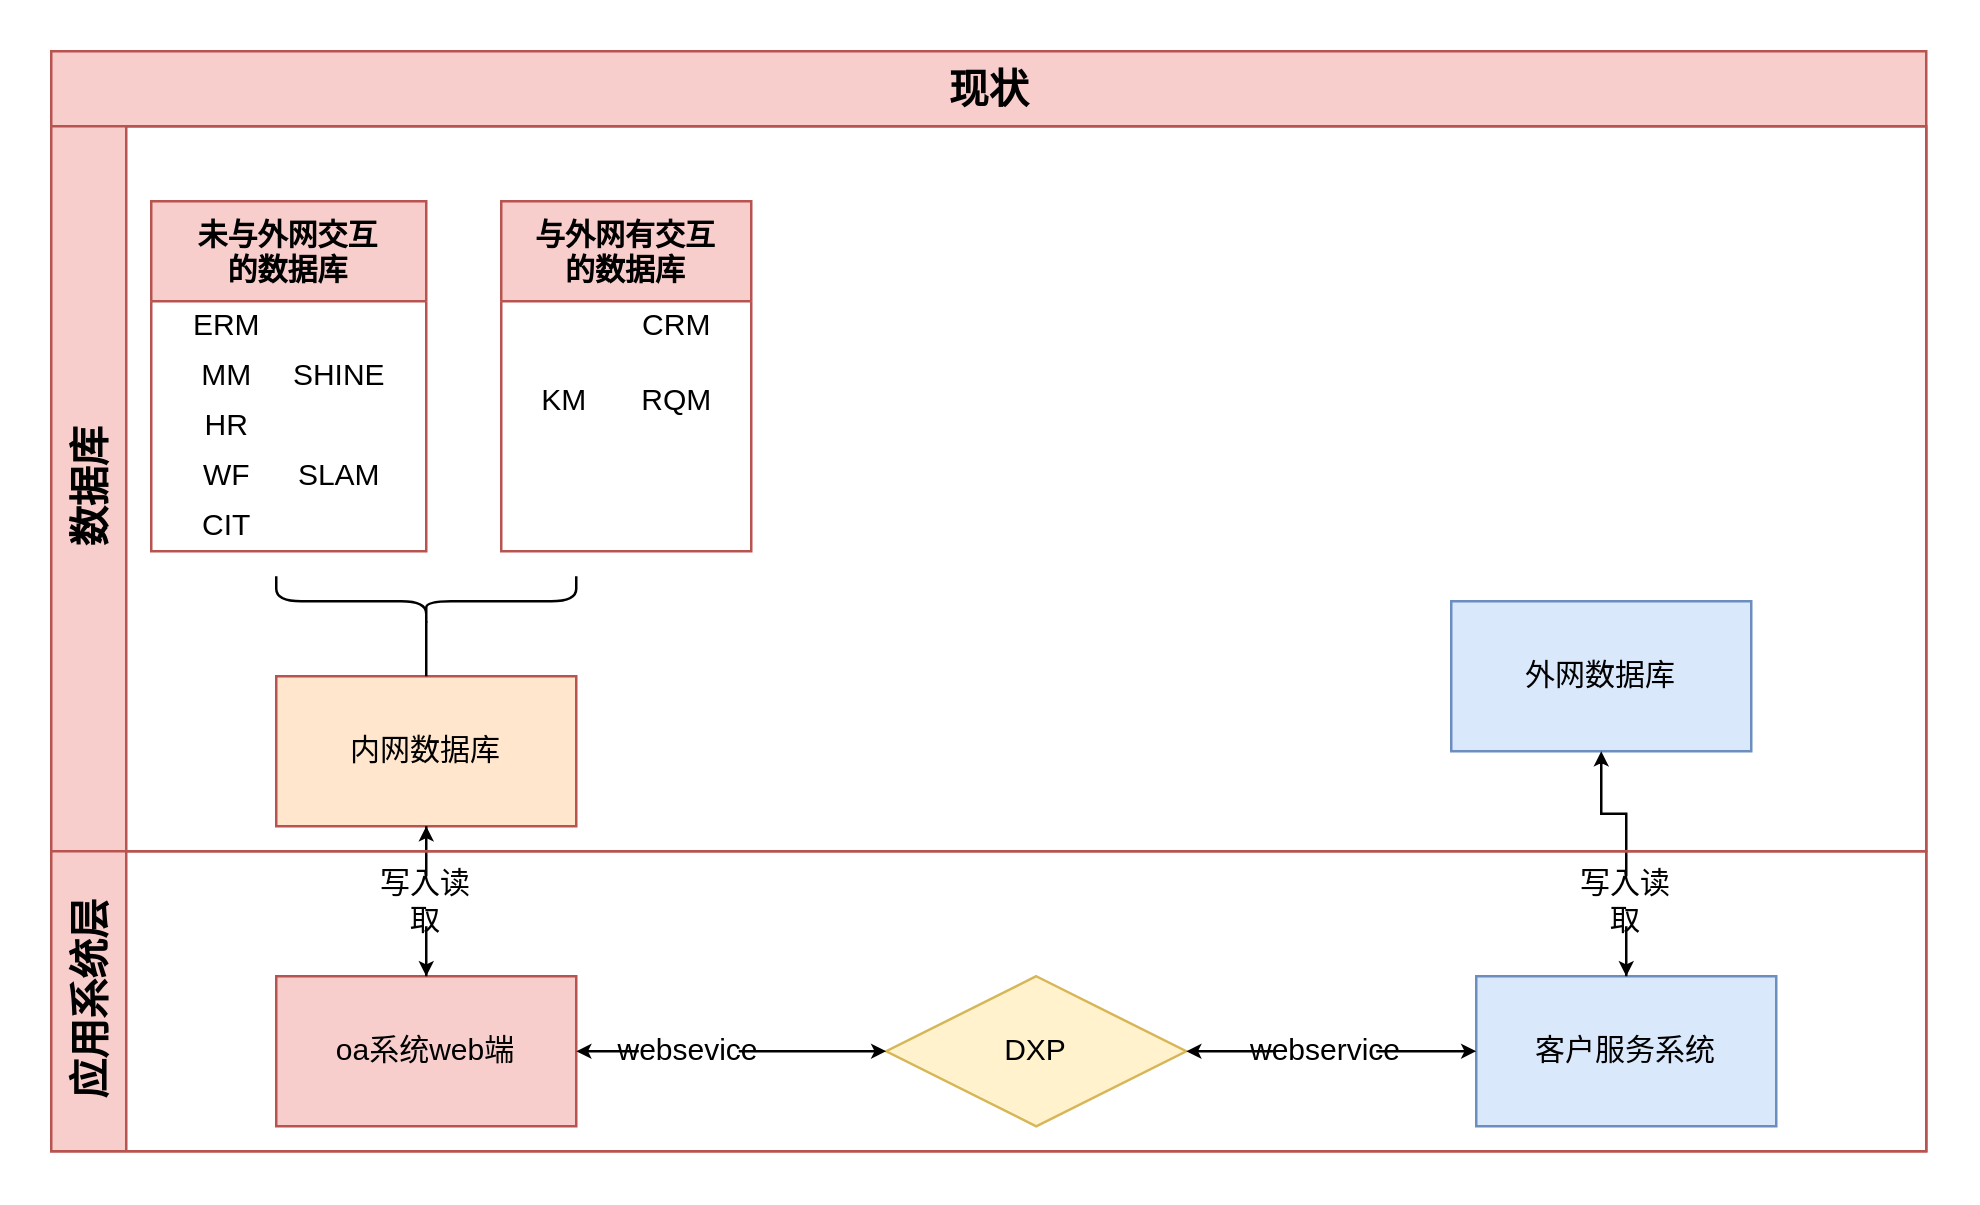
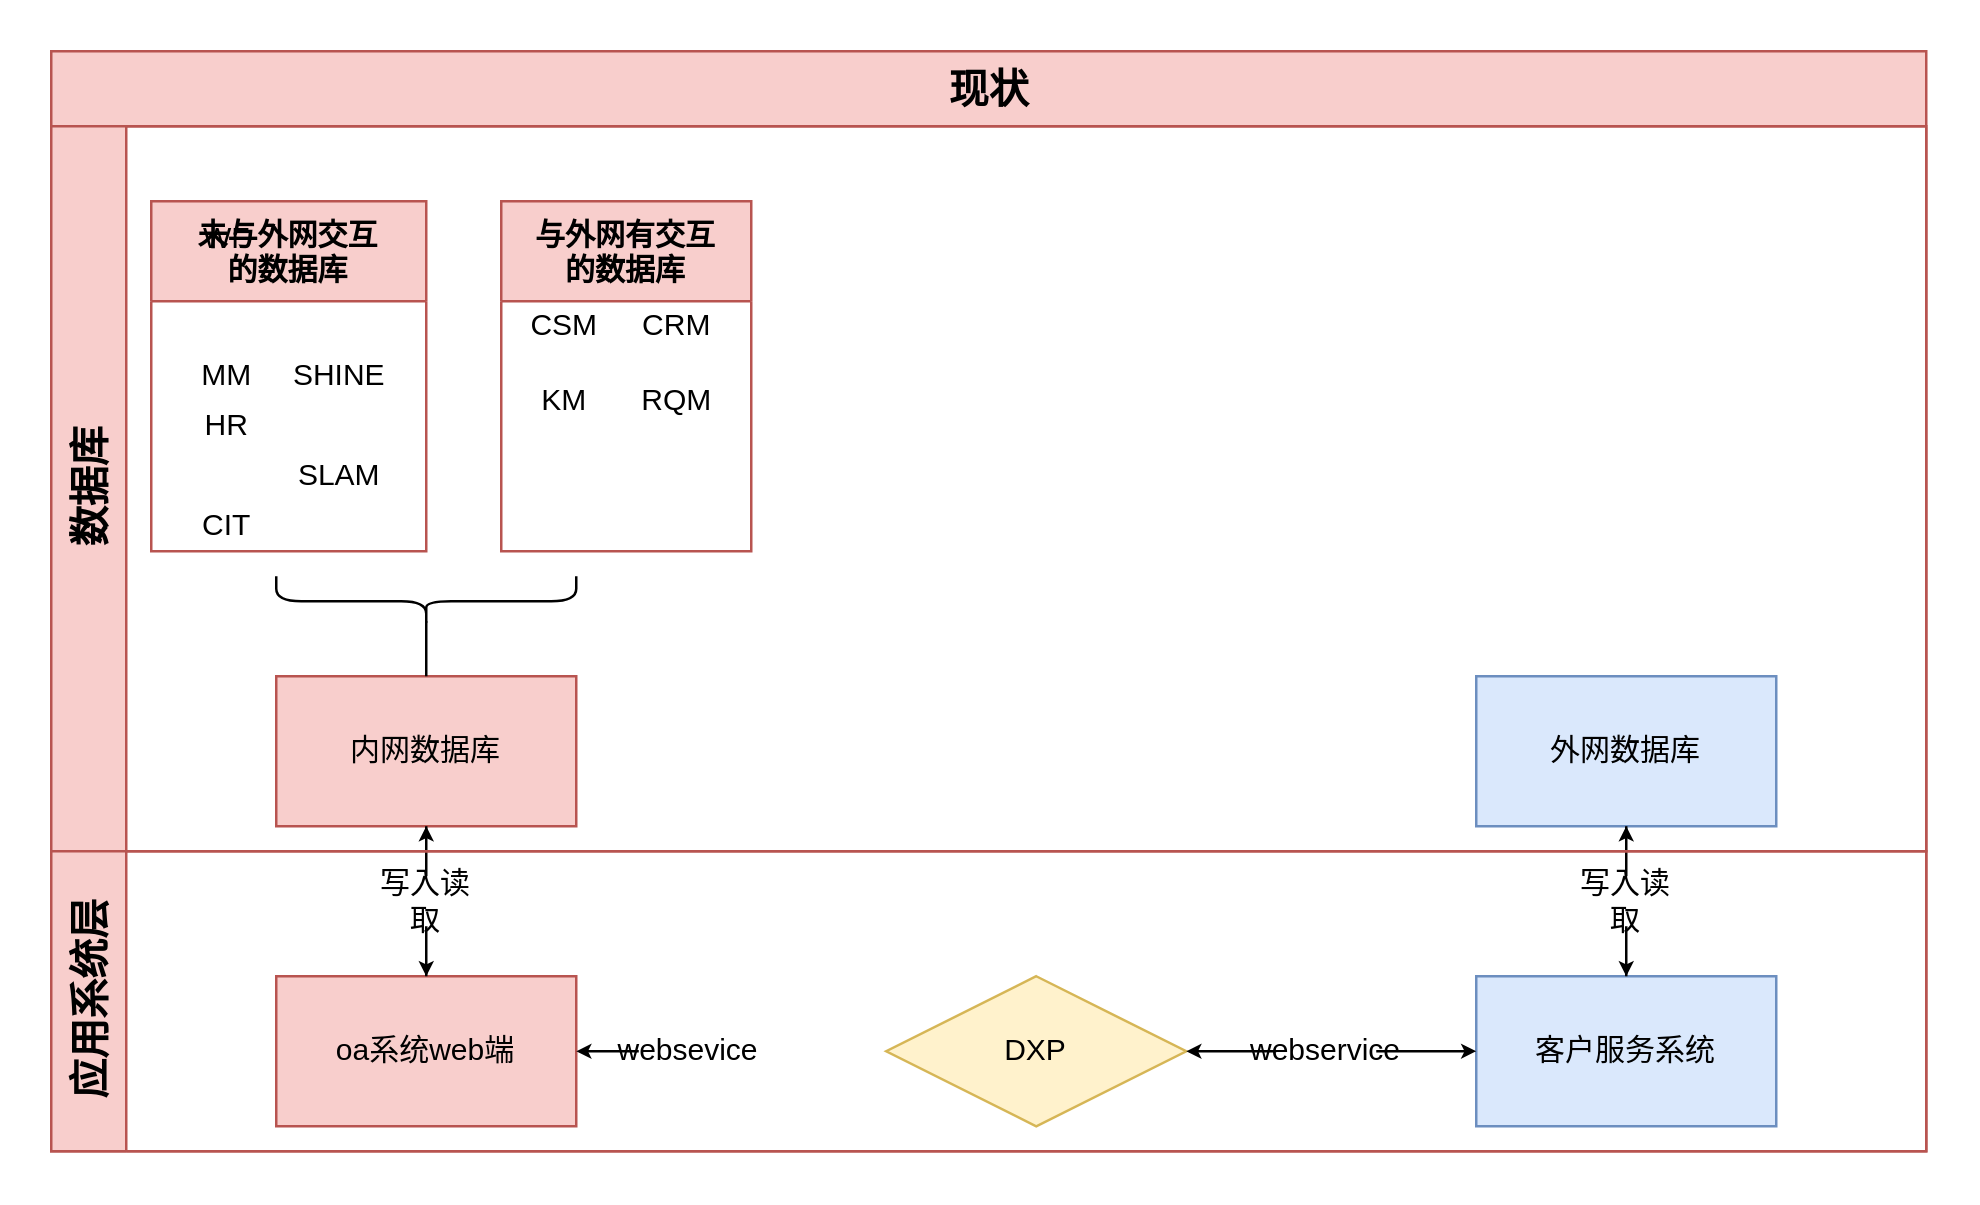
node "ERM": removed
node "CSM": added
node "WF": moved (226, 476) -> (226, 239)
node "外网数据库": moved (1601, 676) -> (1626, 751)
node "内网数据库": fillcolor #ffe6cc -> #f8cecc
edge "websevice" -> "DXP": removed
